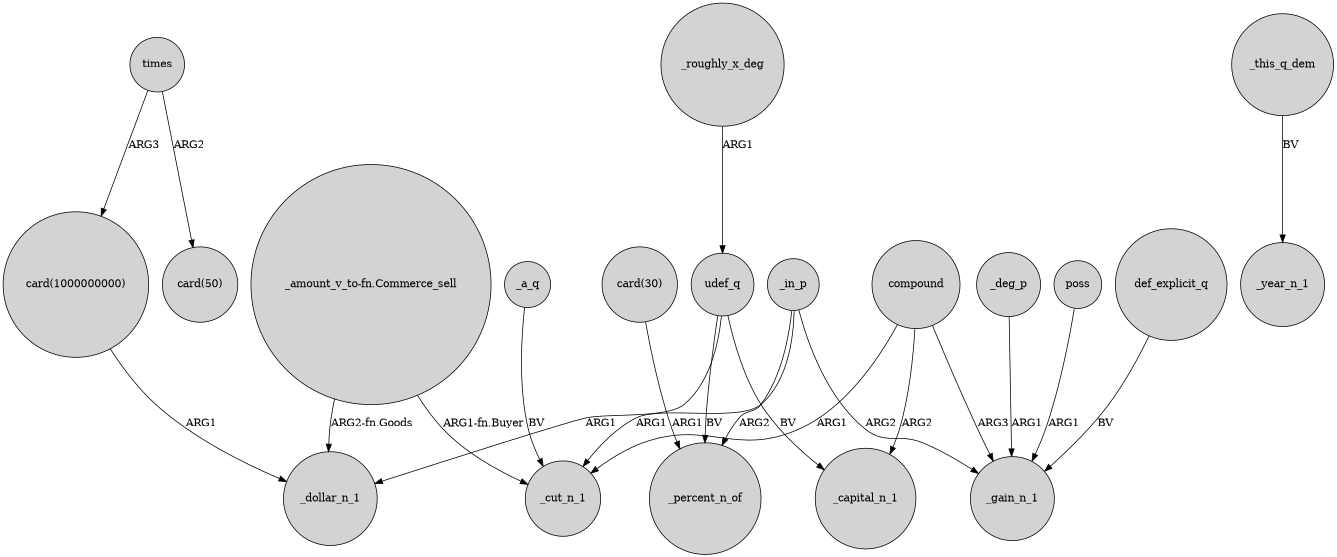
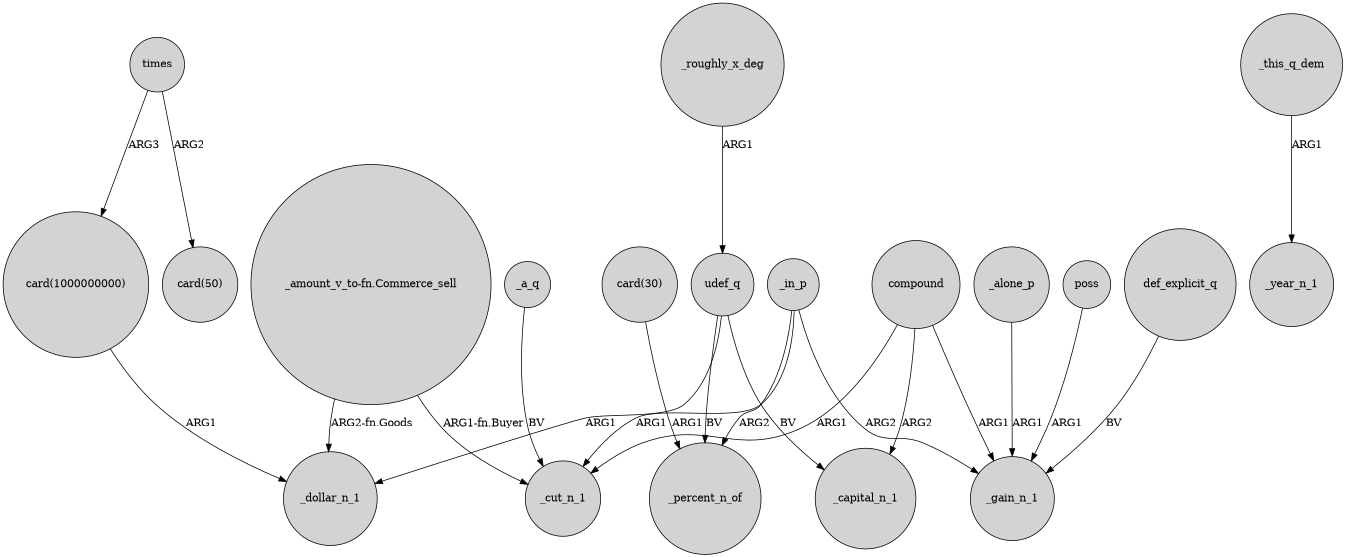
edge "_this_q_dem" -> "_year_n_1": label "BV" -> "ARG1"
node "_deg_p": label "_deg_p" -> "_alone_p"
edge "compound" -> "_gain_n_1": label "ARG3" -> "ARG1"
